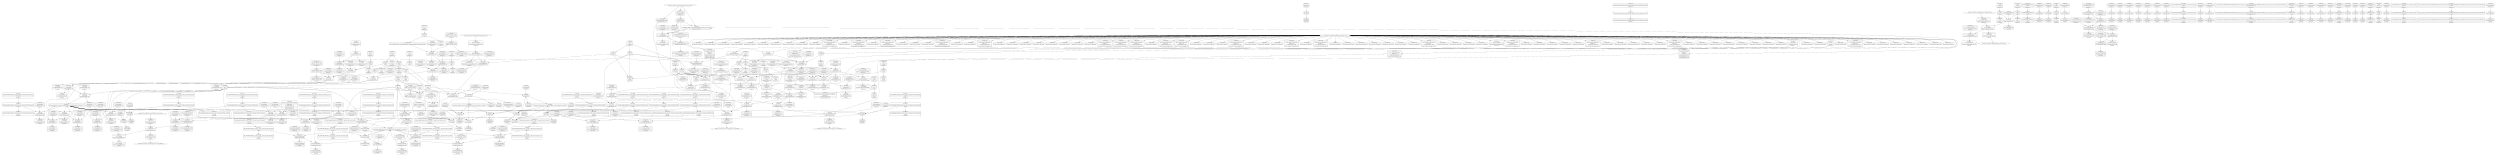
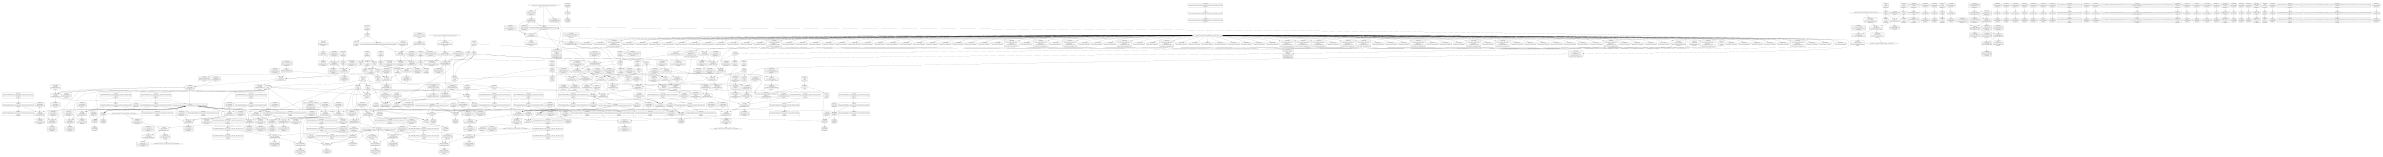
node "CE0x4ee3f80": removed
node "CE0x4ebc180": removed
